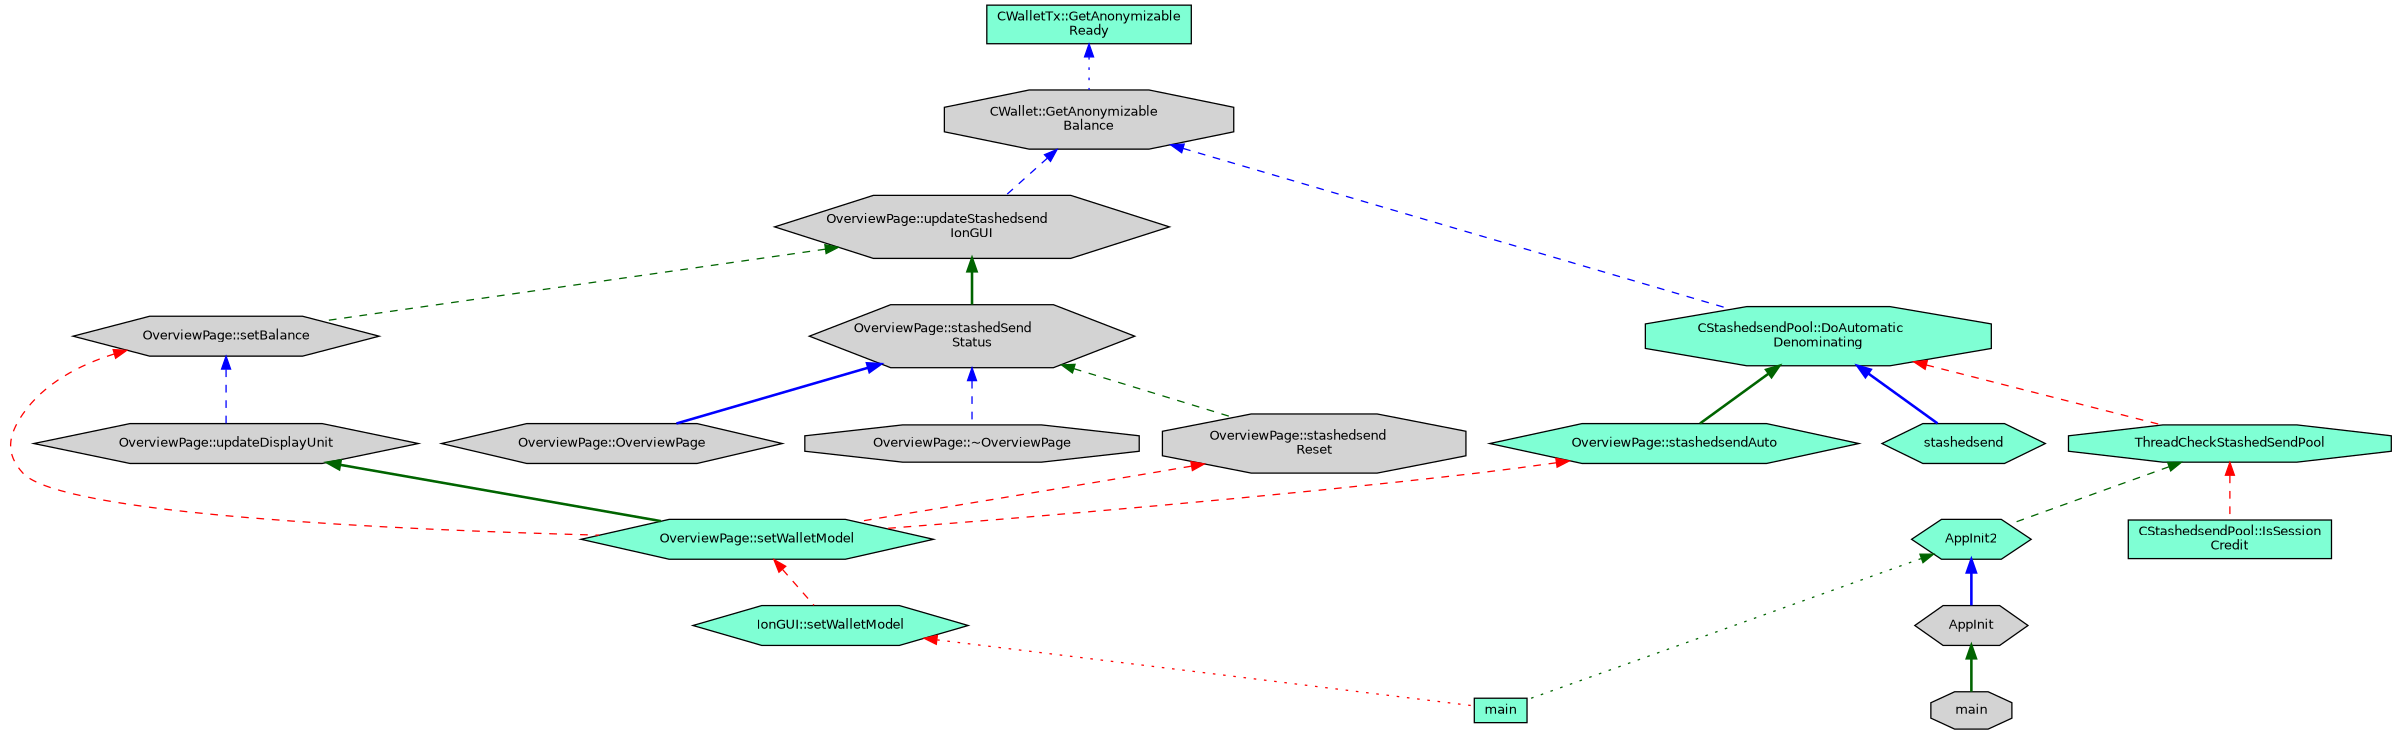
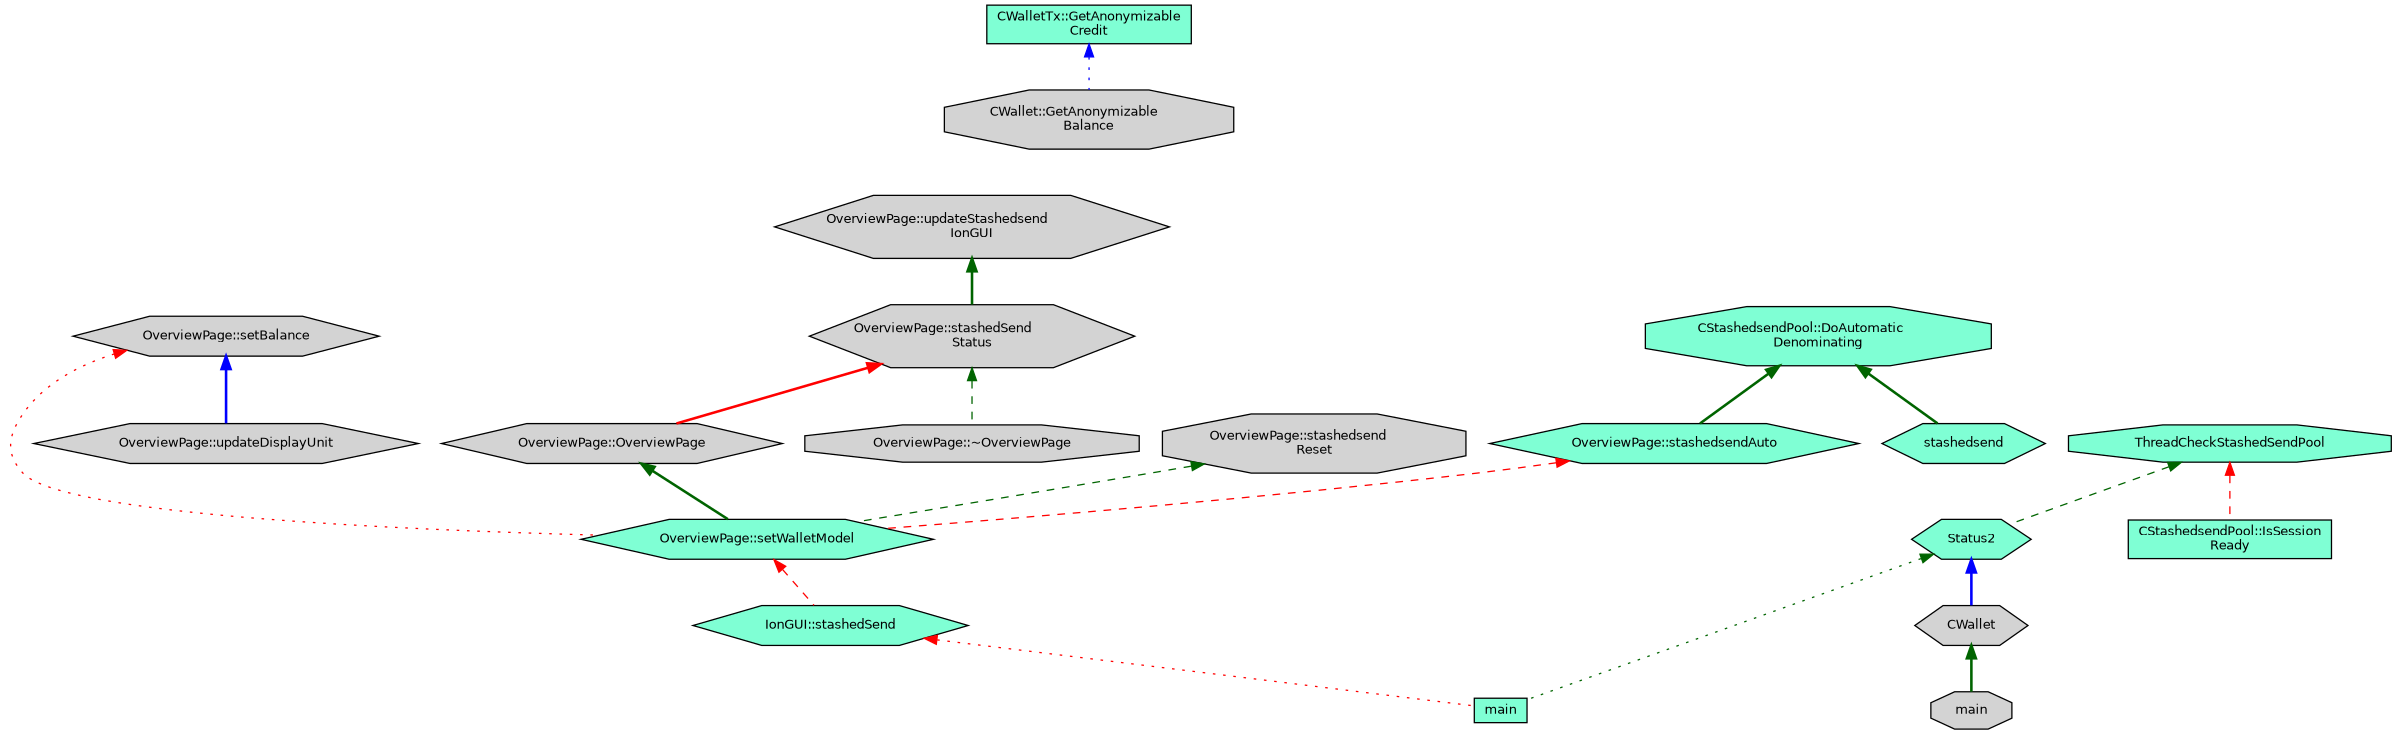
node "CWalletTx::GetAnonymizable Ready": label "CWalletTx::GetAnonymizable Ready" -> "CWalletTx::GetAnonymizable Credit"
edge "OverviewPage::updateStashedsend IonGUI" -> "CWallet::GetAnonymizable Balance": removed
edge "CStashedsendPool::DoAutomatic Denominating" -> "CWallet::GetAnonymizable Balance": removed
edge "OverviewPage::setBalance" -> "OverviewPage::updateStashedsend IonGUI": removed
edge "OverviewPage::stashedsend Reset" -> "OverviewPage::stashedSend Status": removed
edge "ThreadCheckStashedSendPool" -> "CStashedsendPool::DoAutomatic Denominating": removed
edge "OverviewPage::updateDisplayUnit" -> "OverviewPage::setBalance": style dashed -> bold
edge "OverviewPage::OverviewPage" -> "OverviewPage::stashedSend Status": color blue -> red
edge "stashedsend" -> "CStashedsendPool::DoAutomatic Denominating": color blue -> darkgreen
edge "OverviewPage::~OverviewPage" -> "OverviewPage::stashedSend Status": color blue -> darkgreen
edge "OverviewPage::setWalletModel" -> "OverviewPage::updateDisplayUnit": now "OverviewPage::setWalletModel" -> "OverviewPage::OverviewPage"
edge "OverviewPage::setWalletModel" -> "OverviewPage::stashedsend Reset": color red -> darkgreen
edge "OverviewPage::setWalletModel" -> "OverviewPage::setBalance": style dashed -> dotted
node "AppInit2": label "AppInit2" -> "Status2"
node "CStashedsendPool::IsSession Credit": label "CStashedsendPool::IsSession Credit" -> "CStashedsendPool::IsSession Ready"
node "IonGUI::setWalletModel": label "IonGUI::setWalletModel" -> "IonGUI::stashedSend"
node "AppInit": label "AppInit" -> "CWallet"
